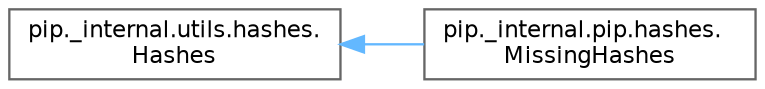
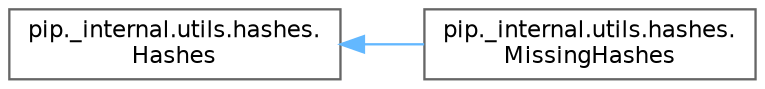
node "pip._internal.pip.hashes. MissingHashes": label "pip._internal.pip.hashes. MissingHashes" -> "pip._internal.utils.hashes. MissingHashes"
